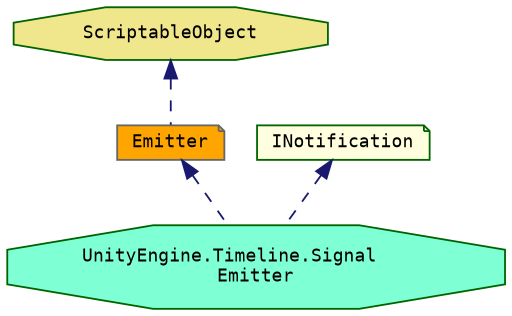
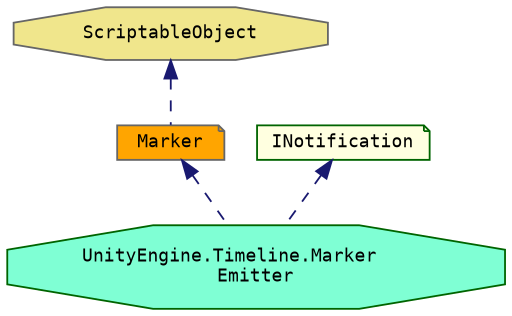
node "ScriptableObject": color darkgreen -> gray40
node "Emitter": label "Emitter" -> "Marker"
node "UnityEngine.Timeline.Signal Emitter": label "UnityEngine.Timeline.Signal Emitter" -> "UnityEngine.Timeline.Marker Emitter"
